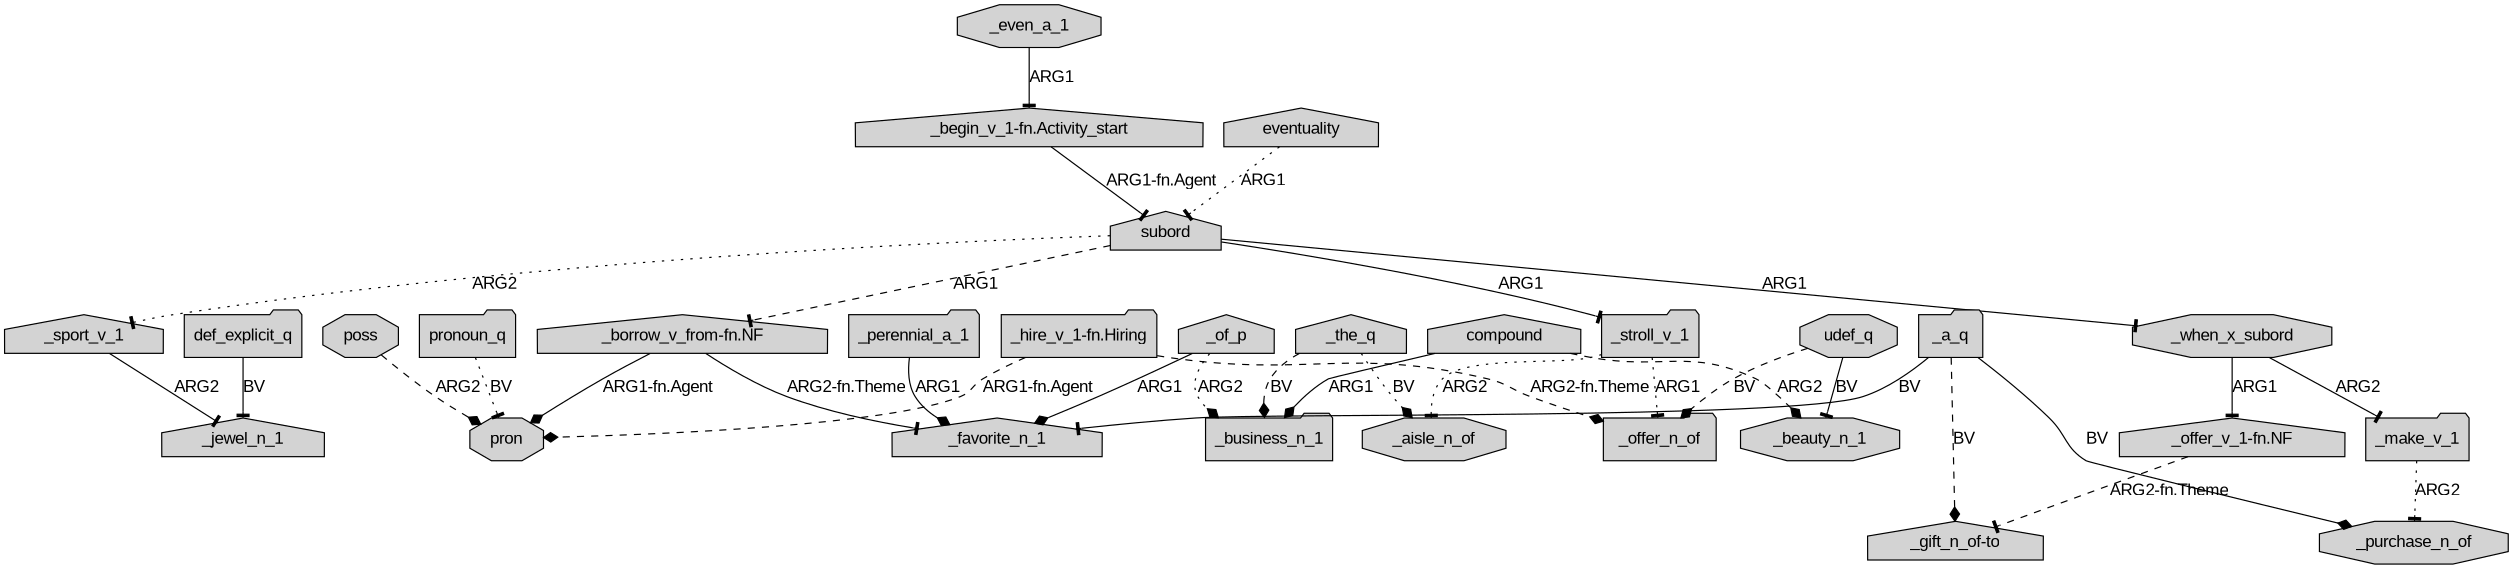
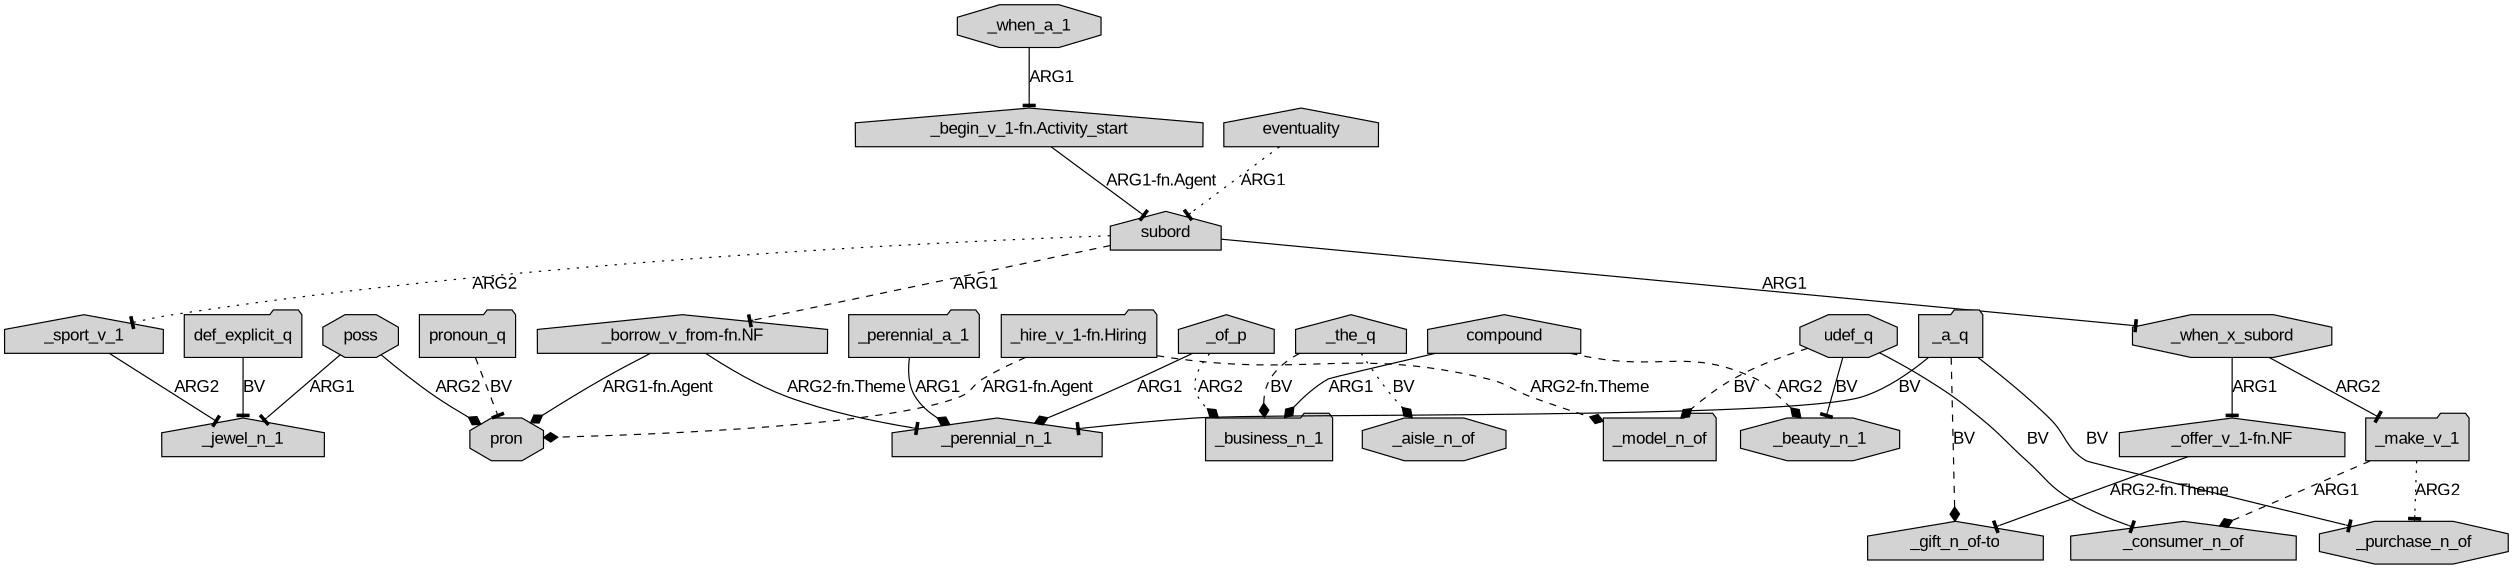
node "_even_a_1": label "_even_a_1" -> "_when_a_1"
node "_stroll_v_1": removed
edge "pronoun_q" -> "pron": style dotted -> dashed
edge "poss" -> "_jewel_n_1": added, label "ARG1"
edge "poss" -> "pron": style dashed -> solid
node "_favorite_n_1": label "_favorite_n_1" -> "_perennial_n_1"
node "_offer_n_of": label "_offer_n_of" -> "_model_n_of"
edge "_a_q" -> "_purchase_n_of": arrowhead diamond -> tee
edge "_offer_v_1-fn.NF" -> "_gift_n_of-to": style dashed -> solid
node "_consumer_n_of": added
